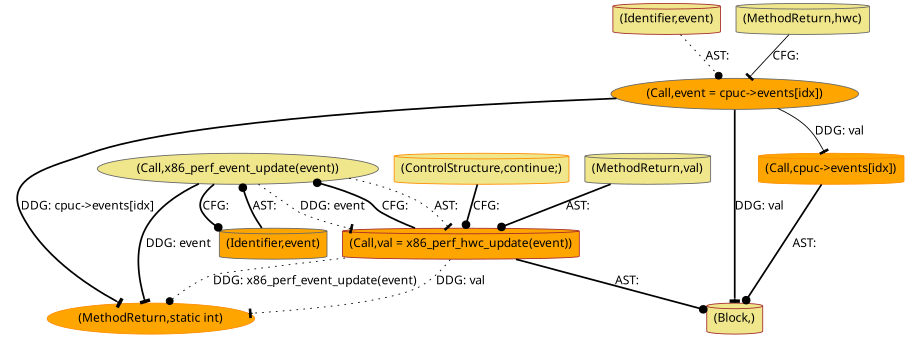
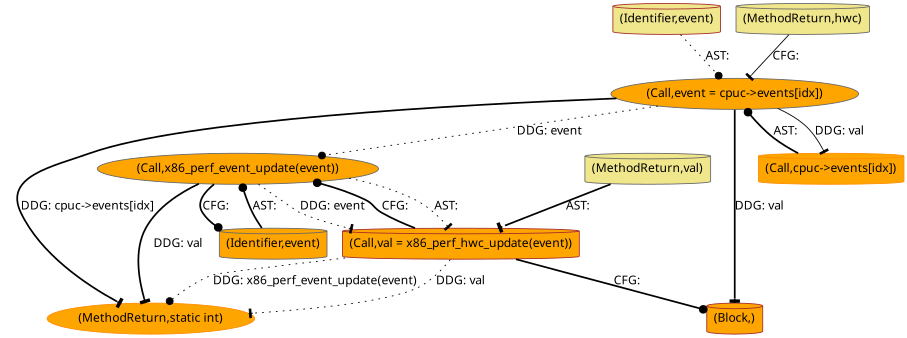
edge "(Call,event = cpuc->events[idx])" -> "(Call,x86_perf_event_update(event))": added, label "DDG: event"
node "(Call,x86_perf_event_update(event))": fillcolor khaki -> orange
node "(ControlStructure,continue;)": removed
edge "(MethodReturn,val)" -> "(Call,val = x86_perf_hwc_update(event))": arrowhead dot -> tee
edge "(Call,cpuc->events[idx])" -> "(Block,)": now "(Call,cpuc->events[idx])" -> "(Call,event = cpuc->events[idx])"
edge "(Call,x86_perf_event_update(event))" -> "(MethodReturn,static int)": label "DDG: event" -> "DDG: val"
edge "(Call,val = x86_perf_hwc_update(event))" -> "(Block,)": label "AST: " -> "CFG: "
node "(Block,)": fillcolor khaki -> orange
